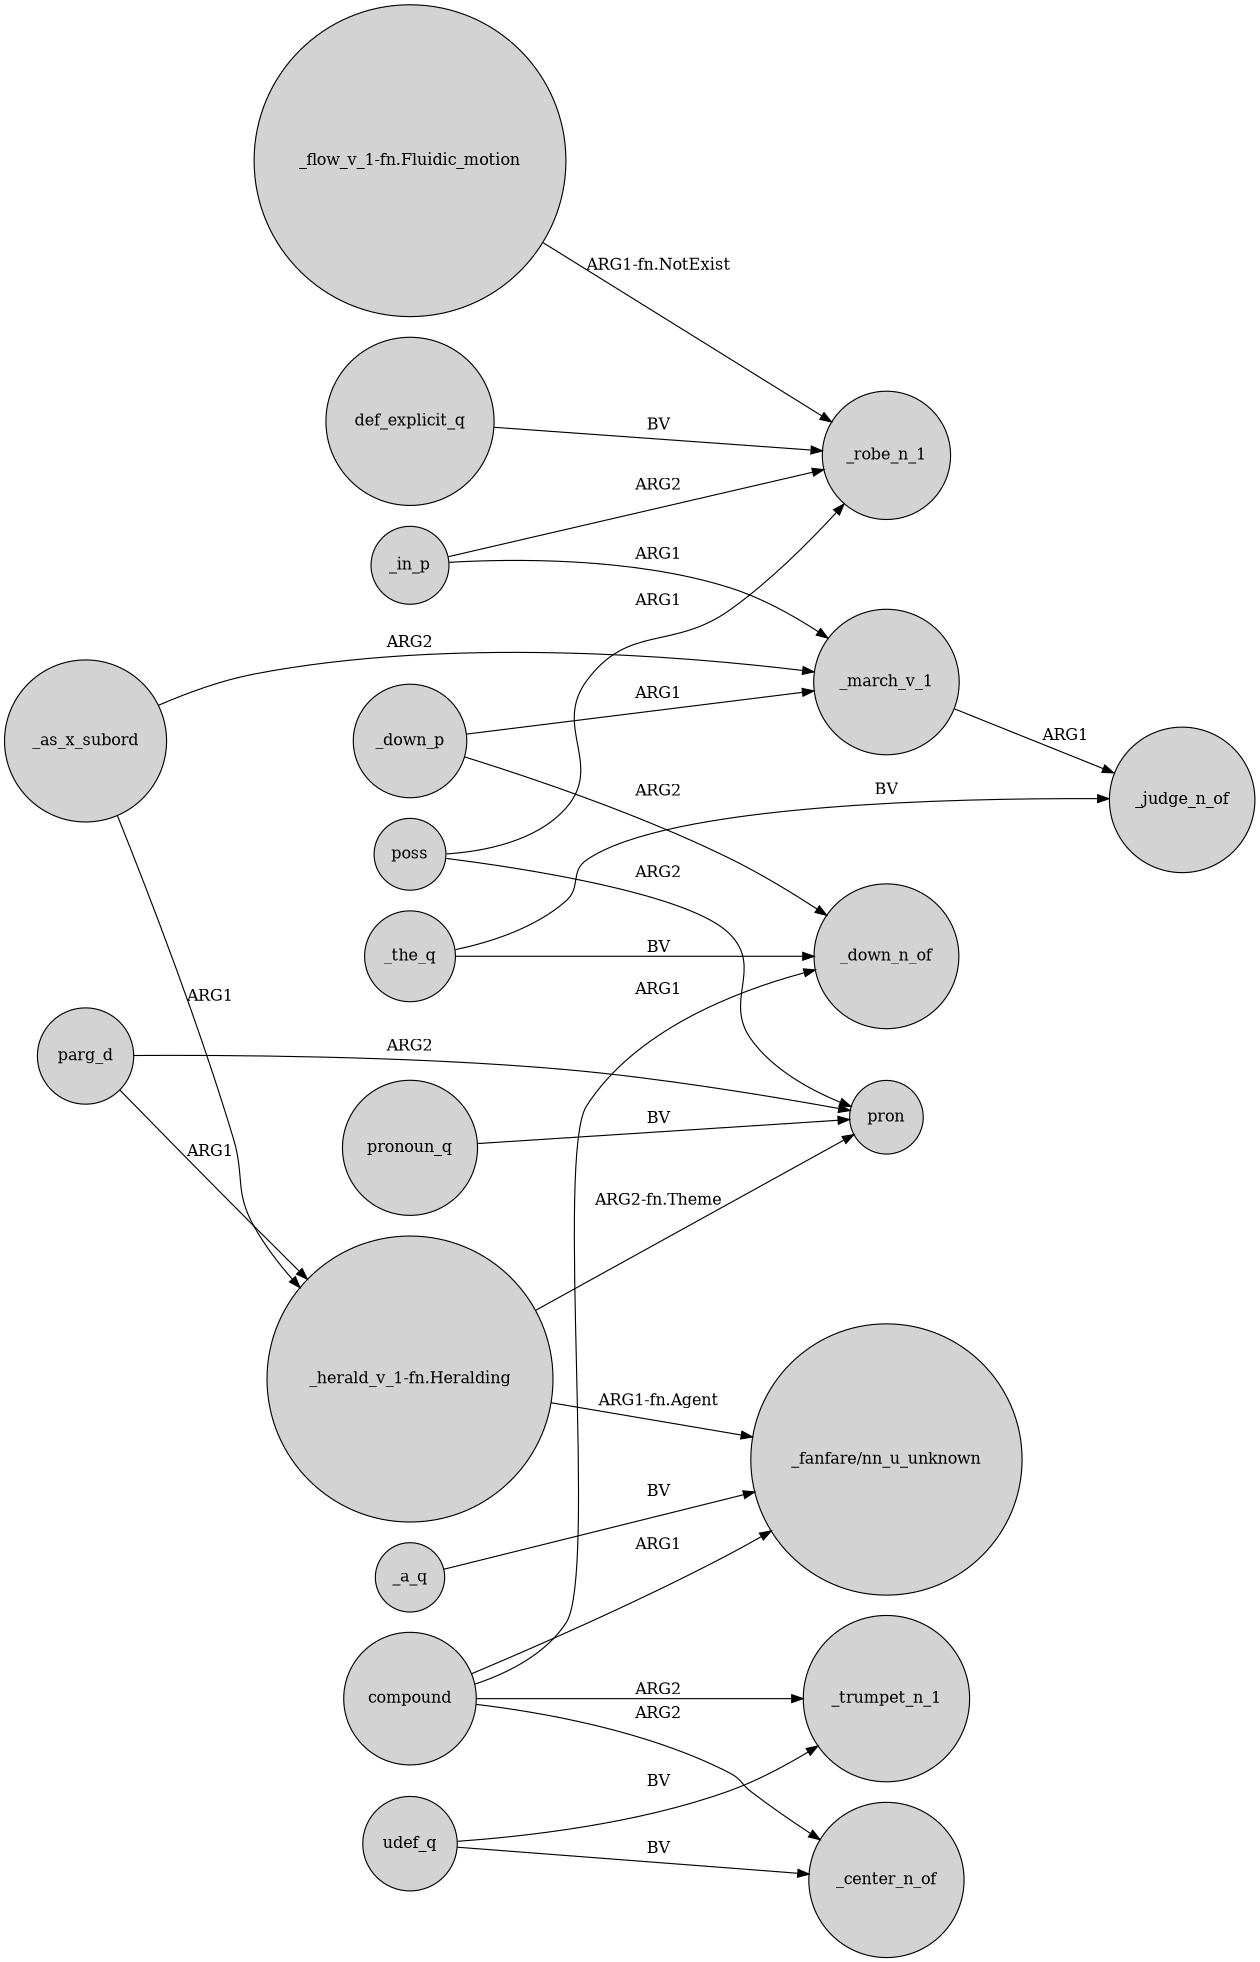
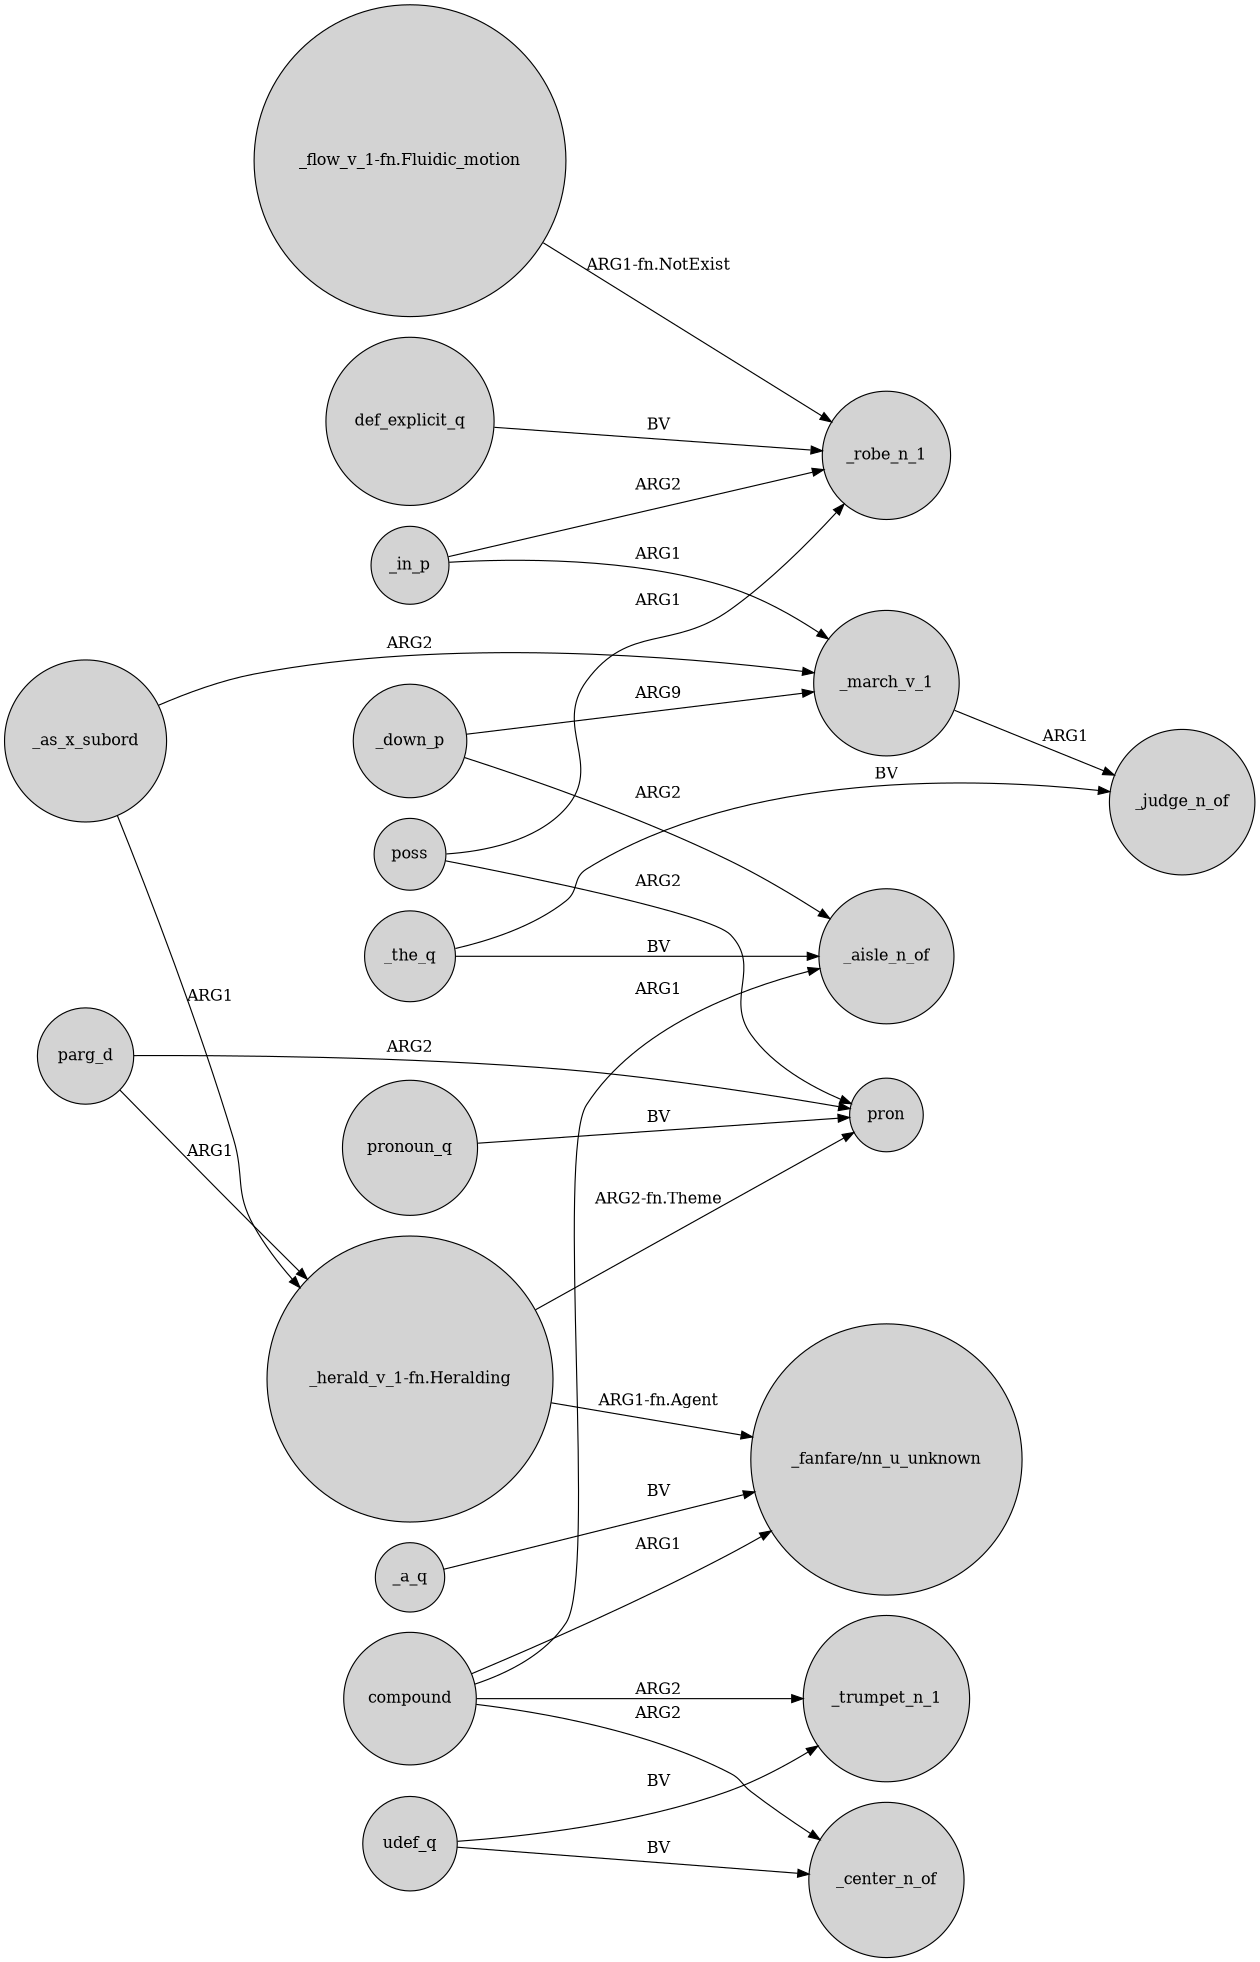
edge "_down_p" -> "_march_v_1": label "ARG1" -> "ARG9"
node "_down_n_of": label "_down_n_of" -> "_aisle_n_of"
